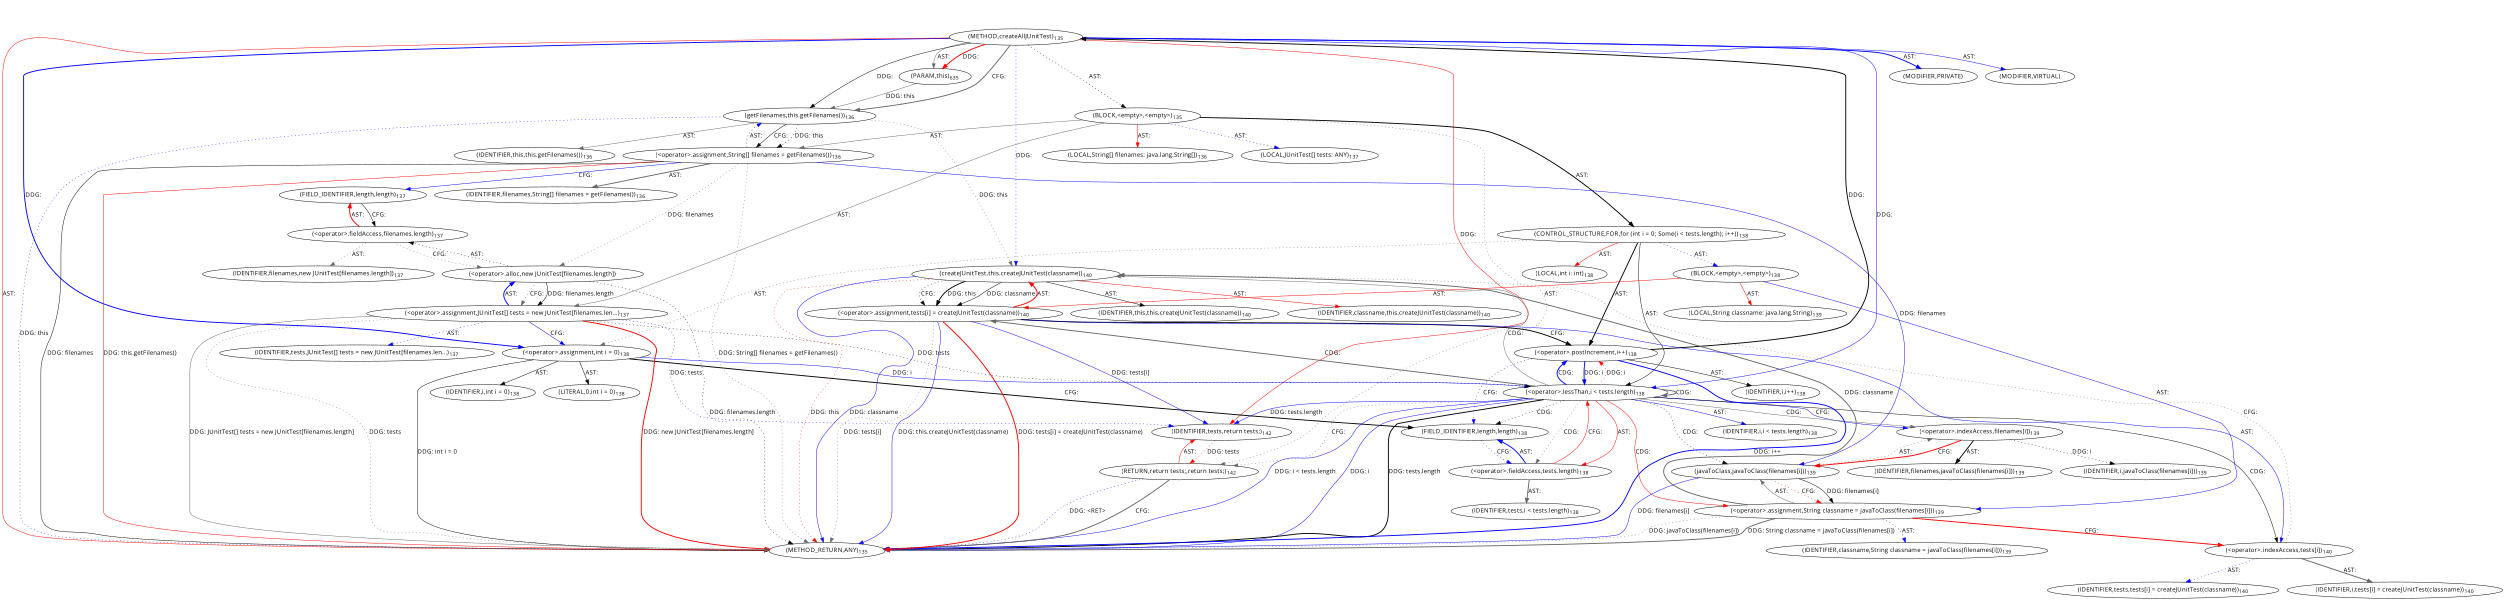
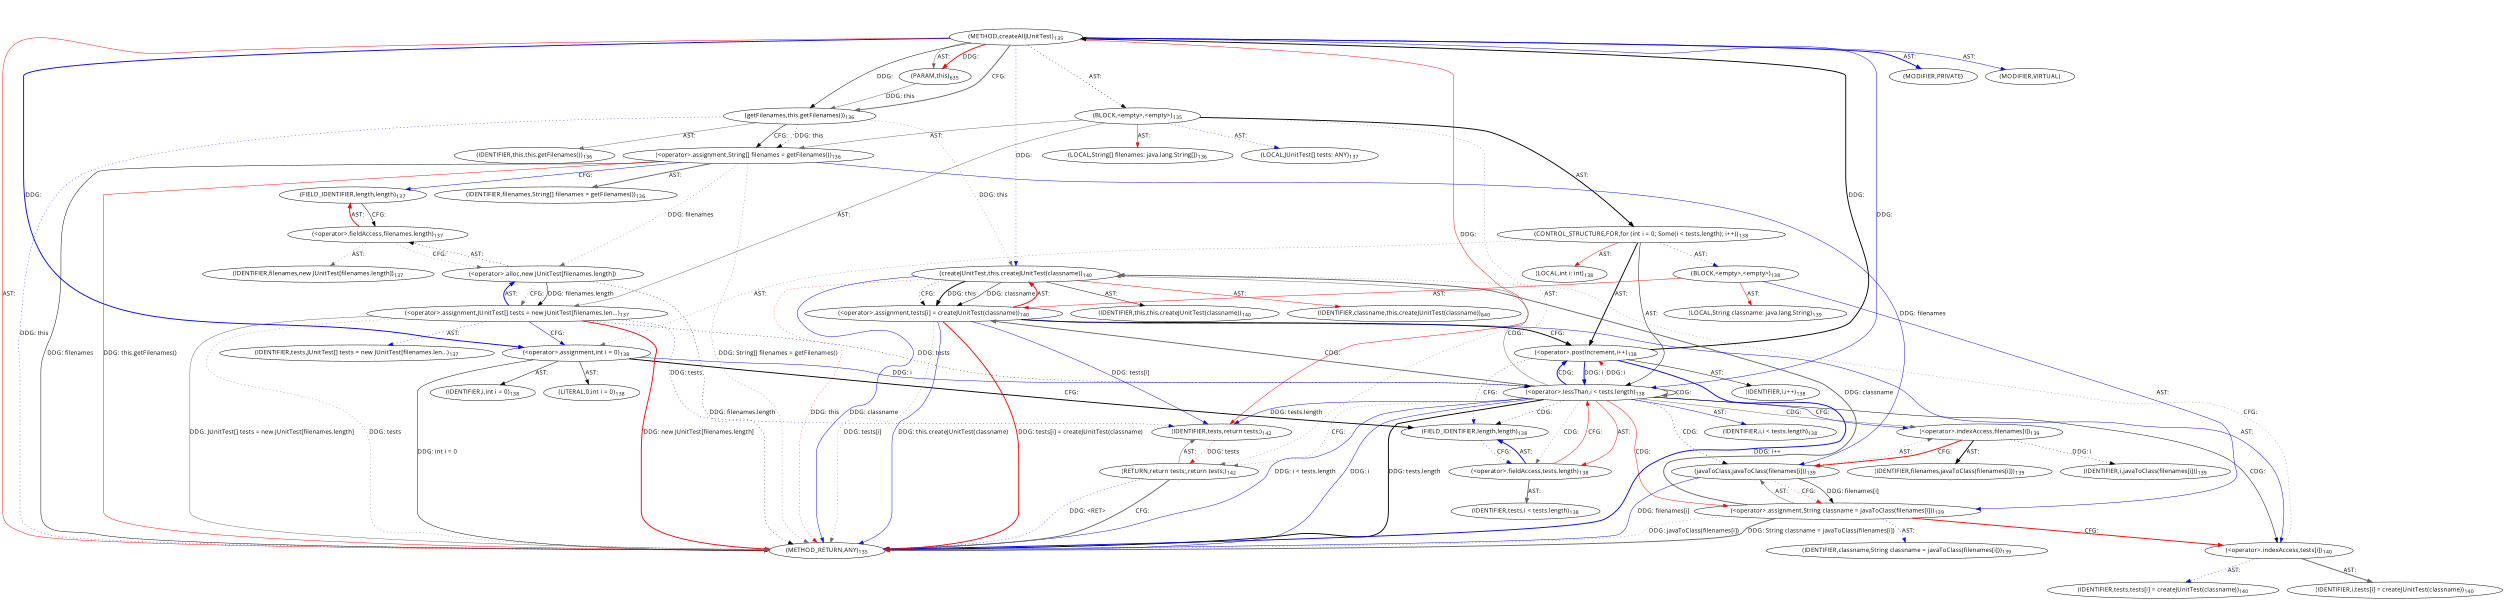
edge "(<operator>.assignment,String[] filenames = getFilenames())" -> "(getFilenames,this.getFilenames())": removed, label "AST:"
node "(IDENTIFIER,classname,this.createJUnitTest(classname))": text "140" -> "640"
edge "(RETURN,return tests;,return tests;)" -> "(IDENTIFIER,tests,return tests;)": color red -> gray40
